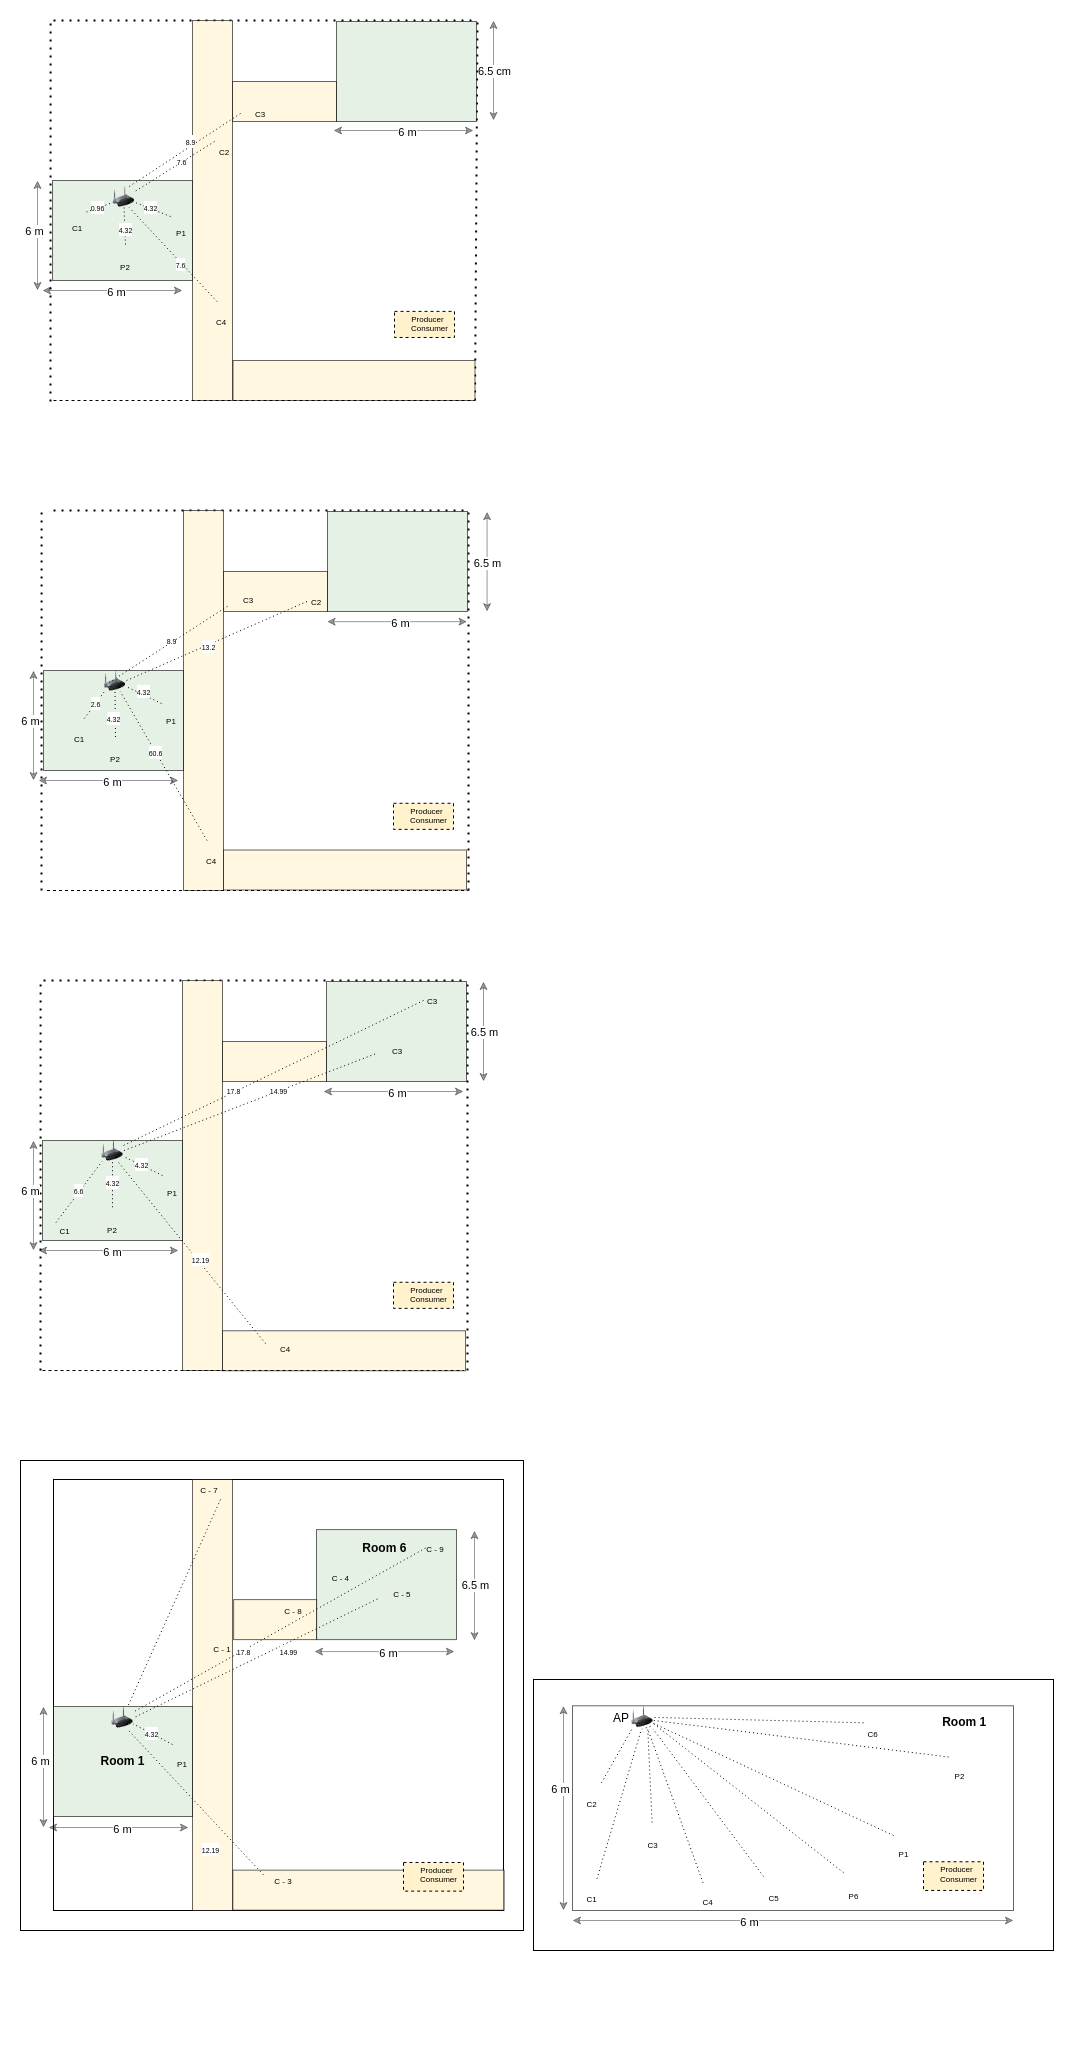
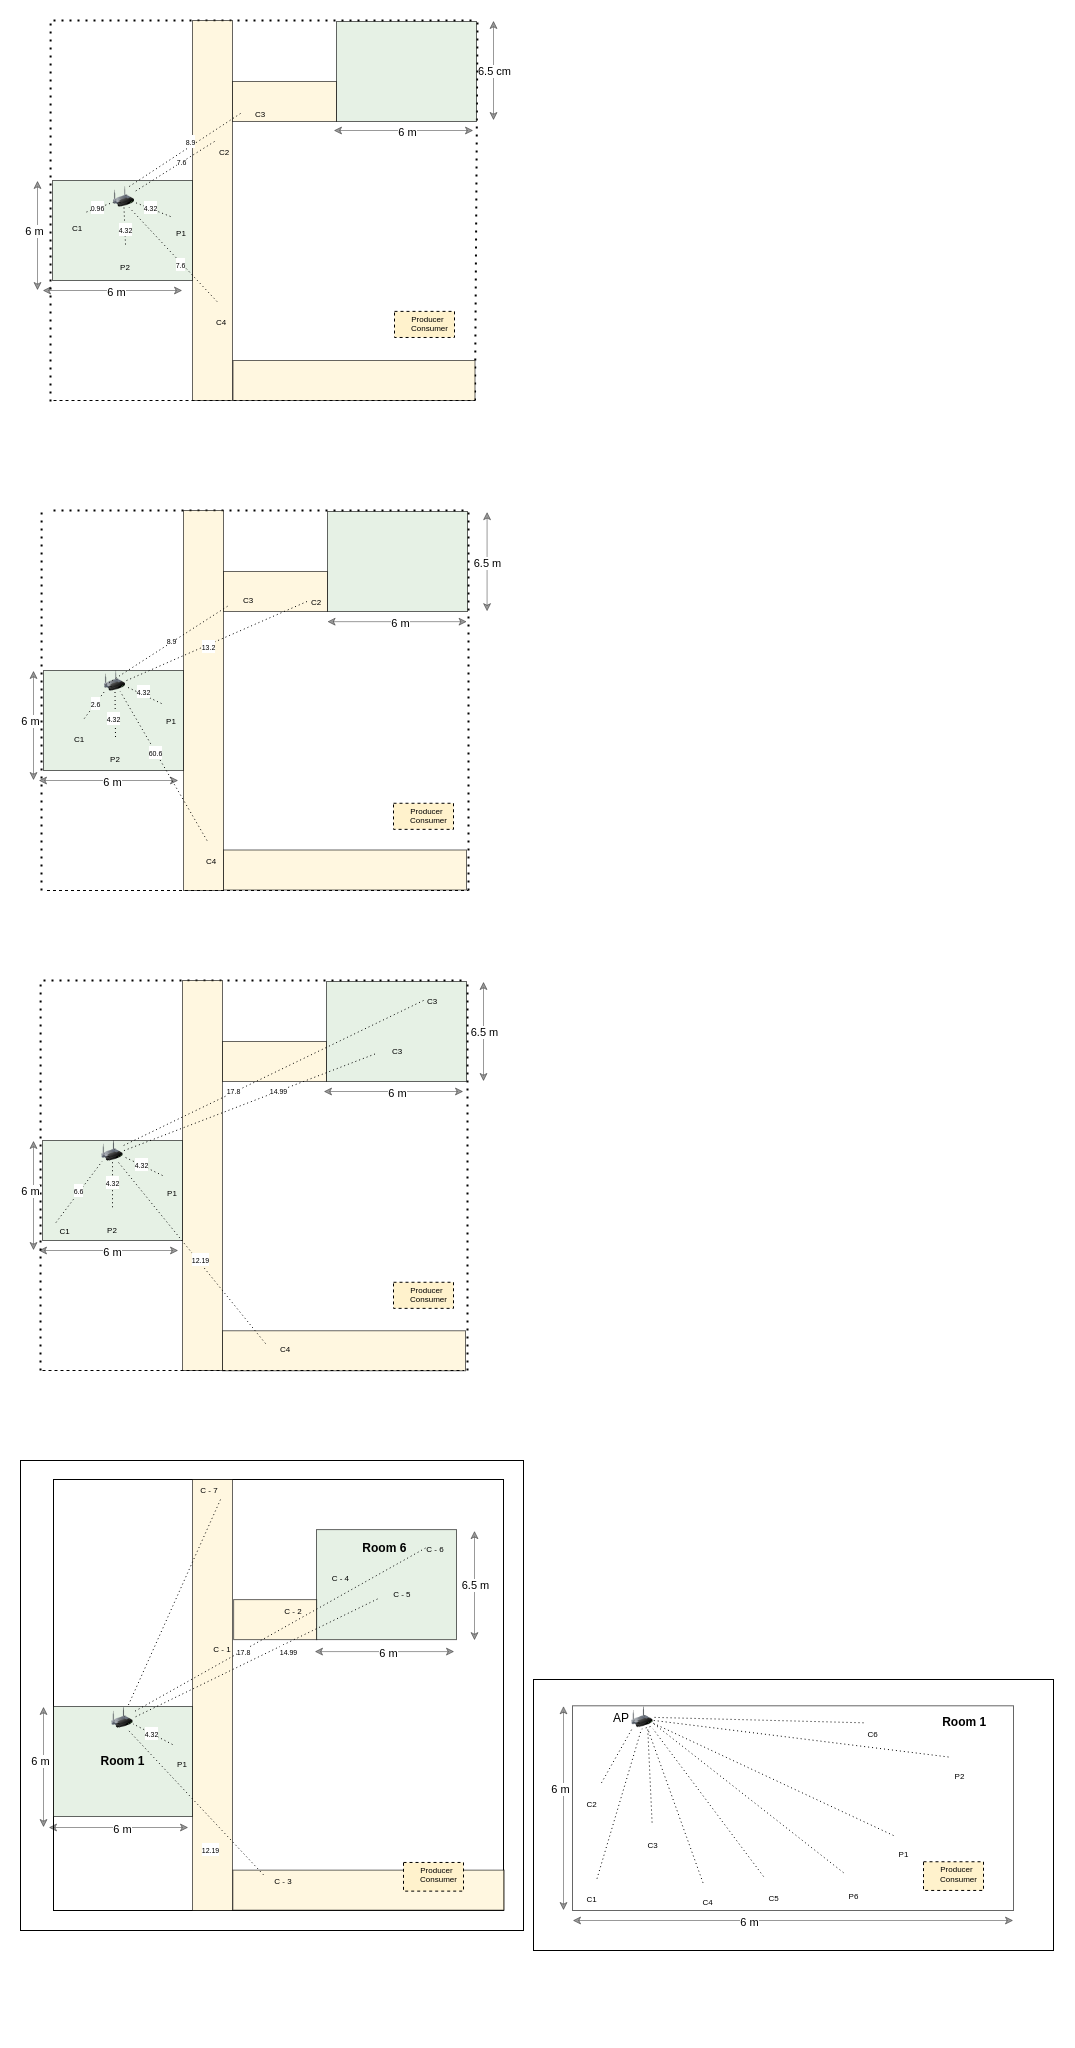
node "C - 9": label "C - 9" -> "C - 6"
node "C - 8": label "C - 8" -> "C - 2"
